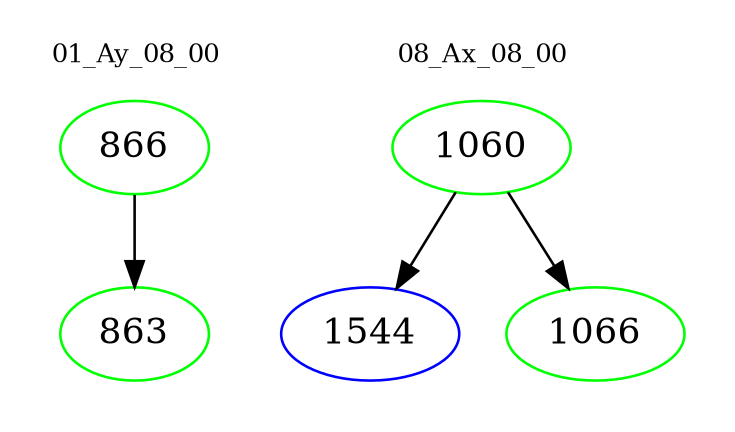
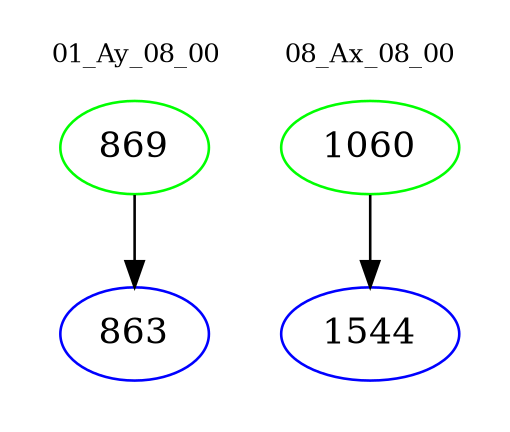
node "866": label "866" -> "869"
node "863": color green -> blue
node "1066": removed
